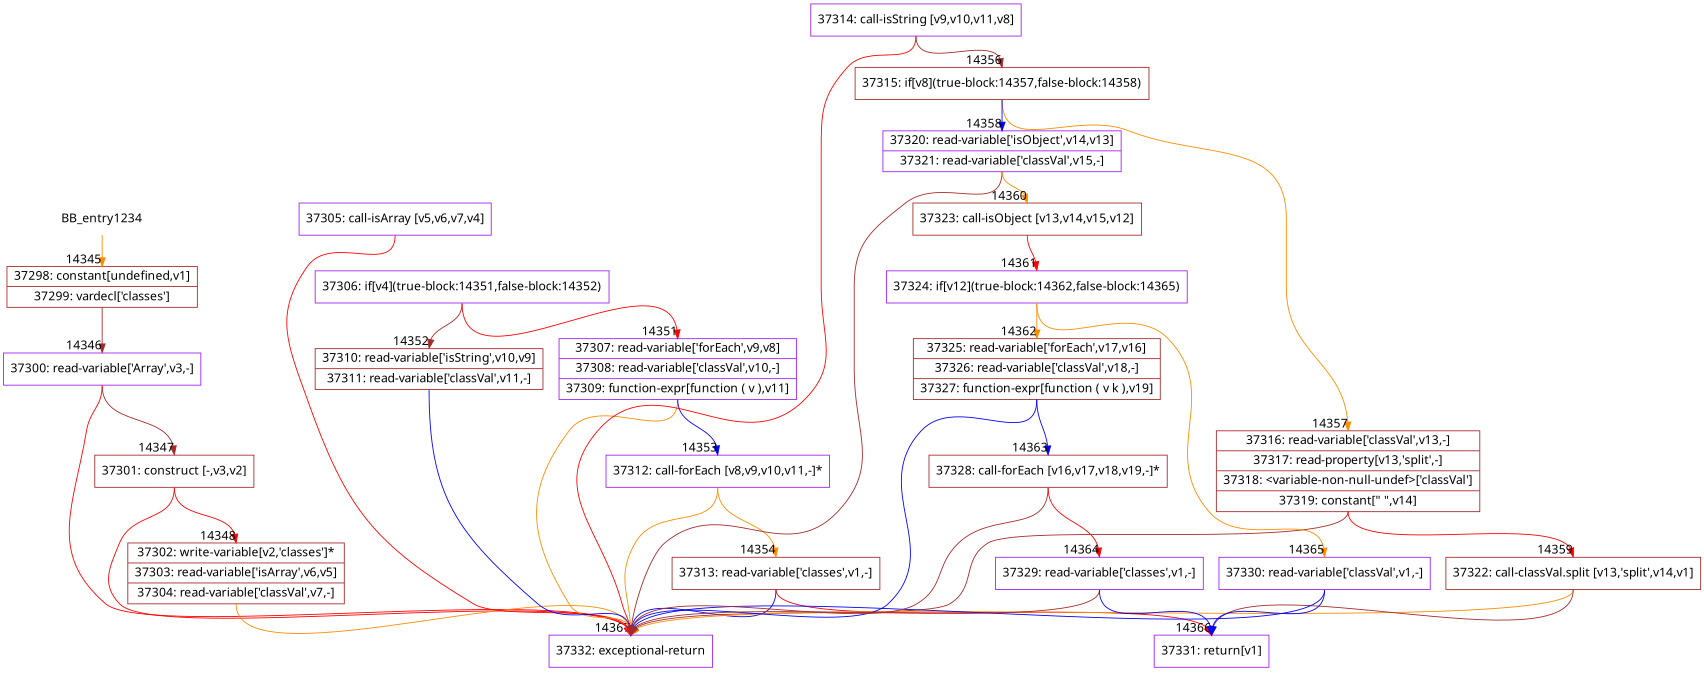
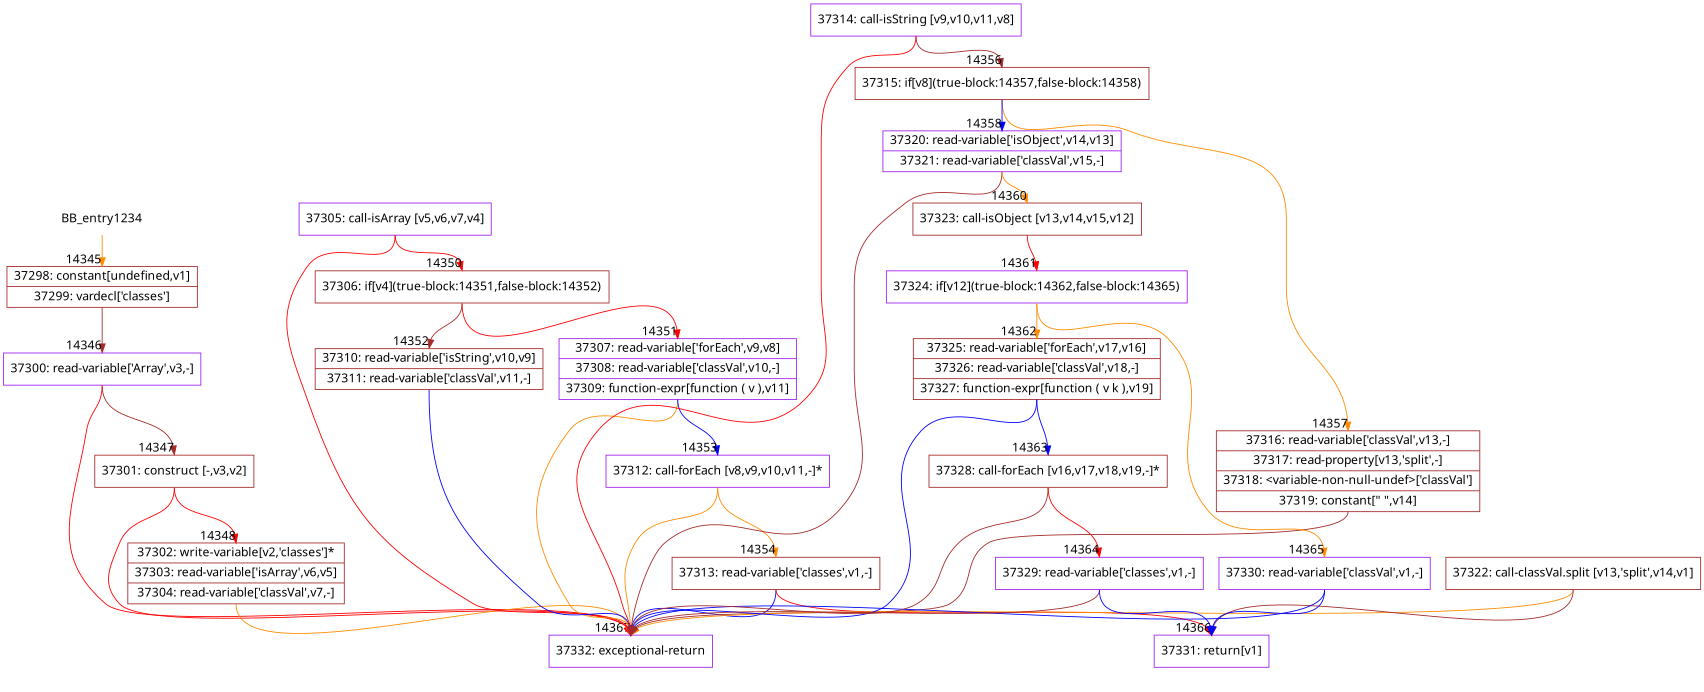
edge "37305: call-isArray [v5,v6,v7,v4]" -> "37306: if[v4](true-block:14351,false-block:14352)": added
node "37306: if[v4](true-block:14351,false-block:14352)": color purple -> brown
edge "37316: read-variable['classVal',v13,-]" -> "37322: call-classVal.split [v13,'split',v14,v1]": removed
